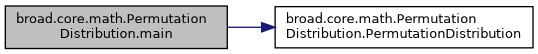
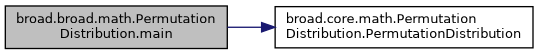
node "broad.core.math.Permutation Distribution.main": label "broad.core.math.Permutation Distribution.main" -> "broad.broad.math.Permutation Distribution.main"
